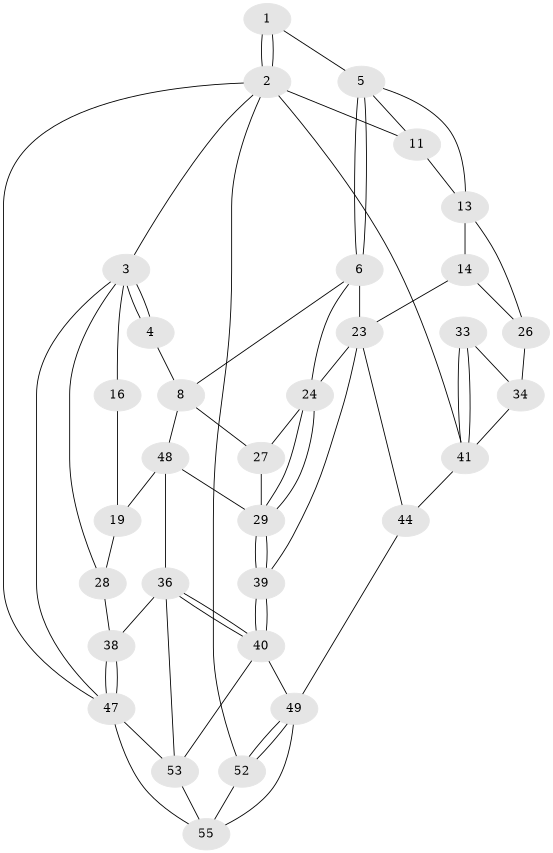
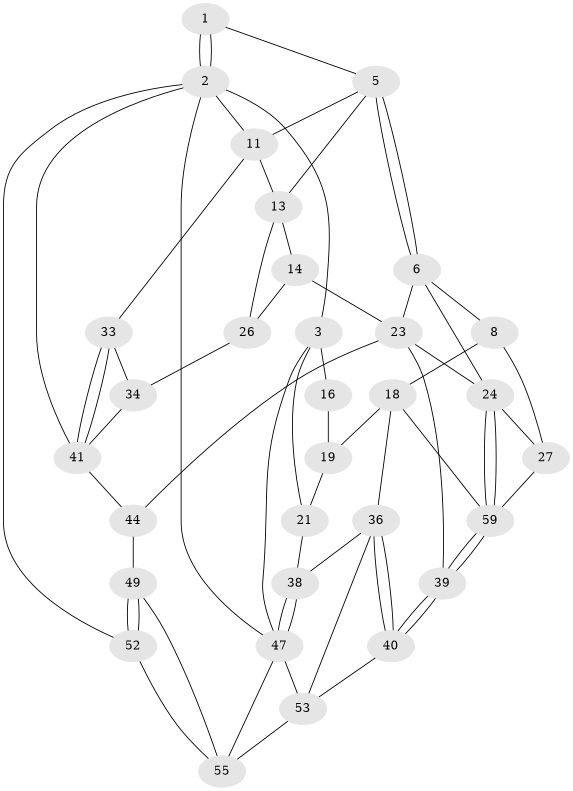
edge "11" -- "33": added
node "4": removed
node "48": label "48" -> "18"
node "29": label "29" -> "59"
node "28": label "28" -> "21"
edge "40" -- "49": removed
